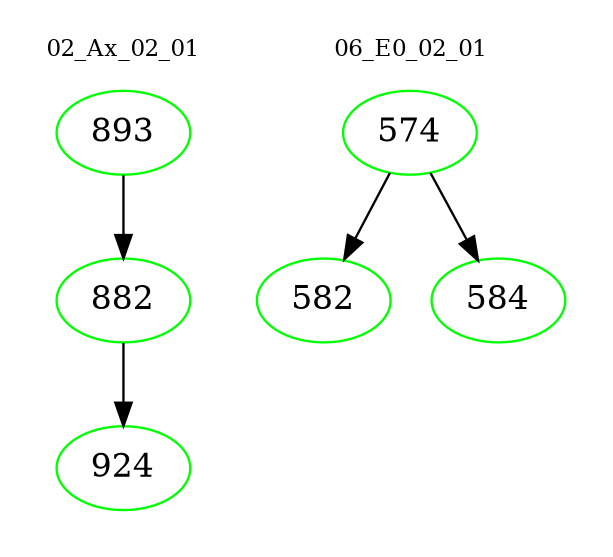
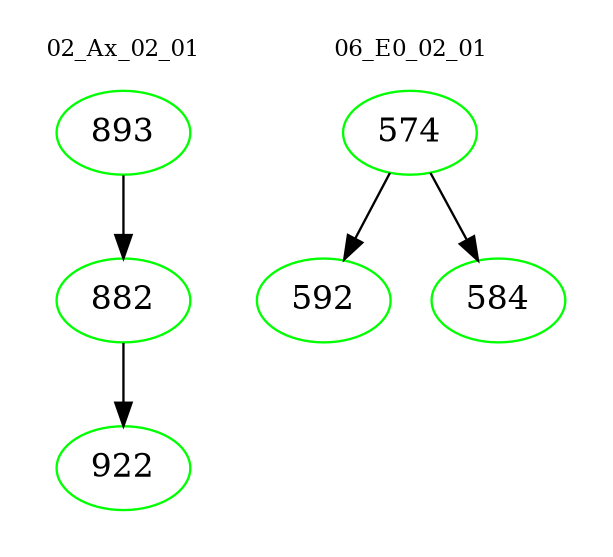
node "582": label "582" -> "592"
node "924": label "924" -> "922"
